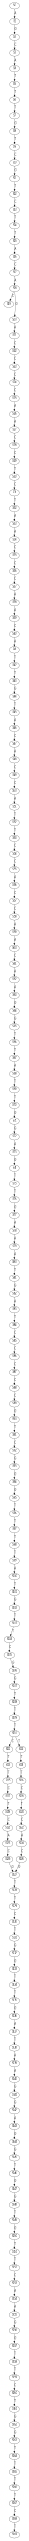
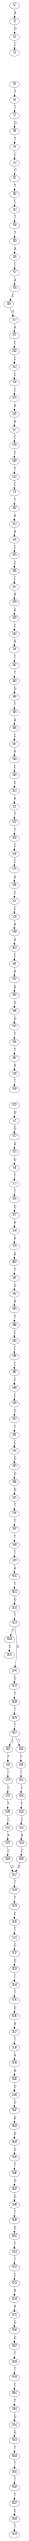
node "S4": removed
edge "S18" -> "S20": now "S19" -> "S20"
edge "S69" -> "S70": removed, label "T"
edge "S105" -> "S106": now "S103" -> "S106"
